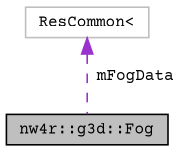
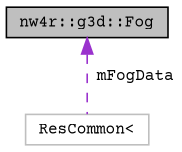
edge "nw4r::g3d::Fog" -> "ResCommon<": reversed
